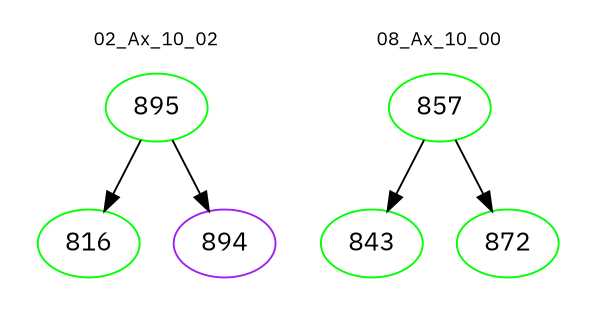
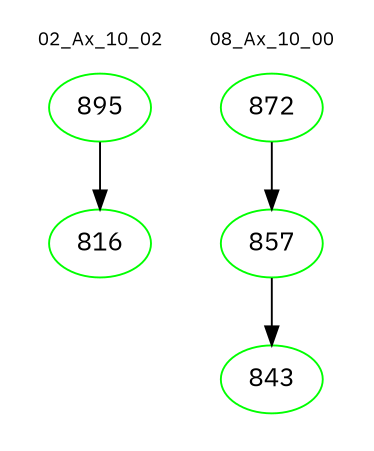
edge "857" -> "872": reversed
node "894": removed
